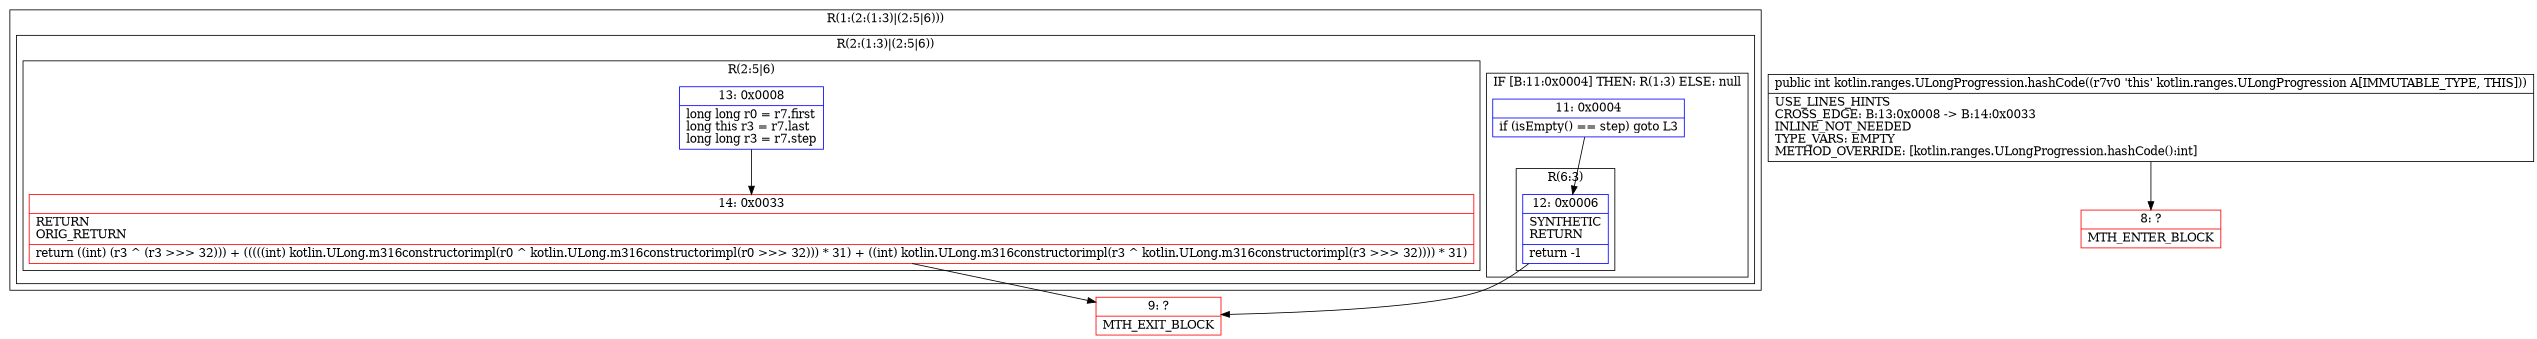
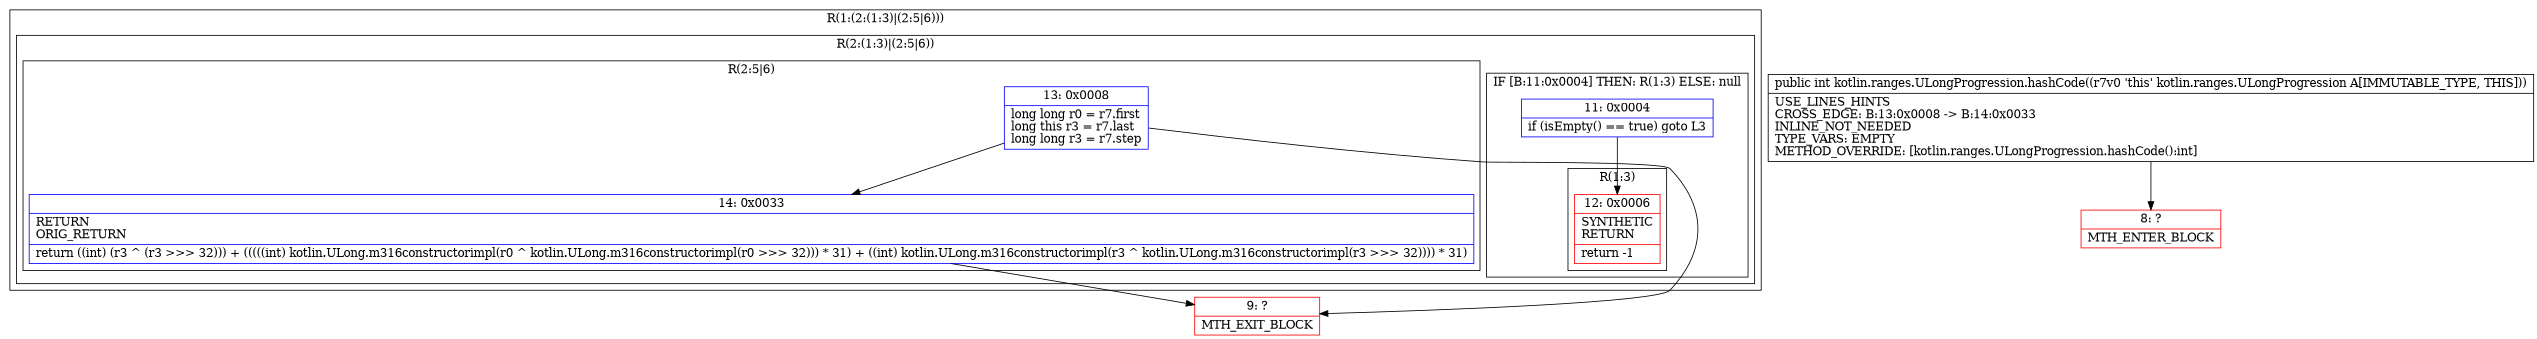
node "11: 0x0004": text "if (isEmpty() == step) goto L3" -> "if (isEmpty() == true) goto L3"
cluster "R(6:3)": label "R(6:3)" -> "R(1:3)"
node "14: 0x0033": color red -> blue
node "12: 0x0006": color blue -> red
edge "12: 0x0006" -> "9: ?": now "13: 0x0008" -> "9: ?"
